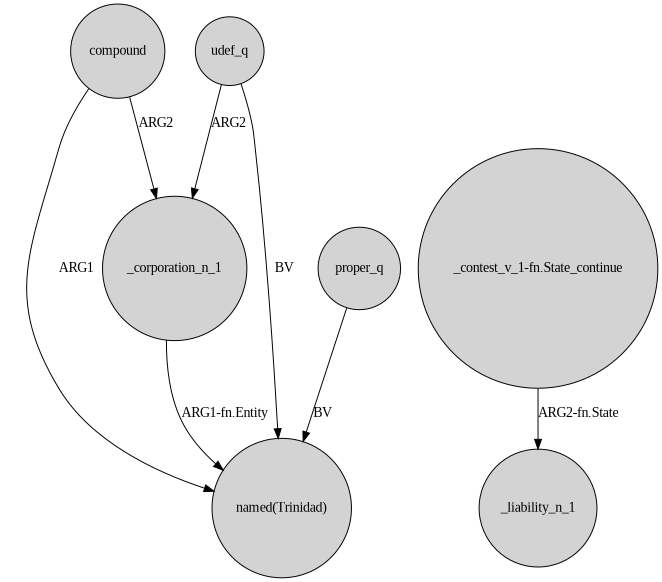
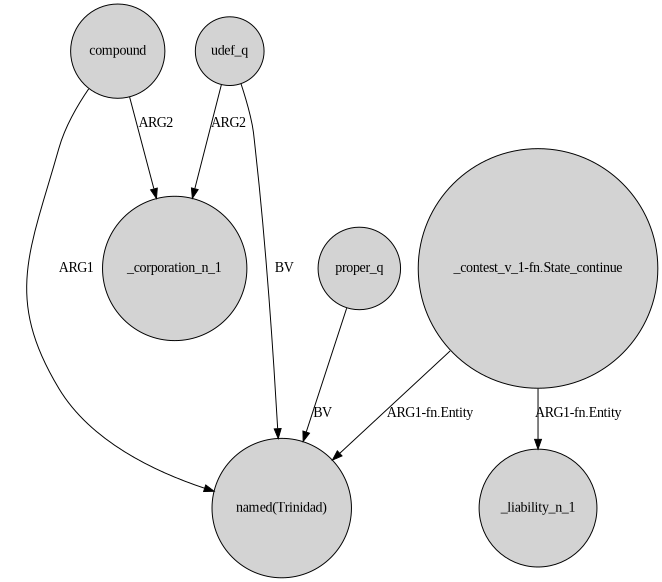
edge "_corporation_n_1" -> "named(Trinidad)": now "_contest_v_1-fn.State_continue" -> "named(Trinidad)"
edge "_contest_v_1-fn.State_continue" -> "_liability_n_1": label "ARG2-fn.State" -> "ARG1-fn.Entity"
